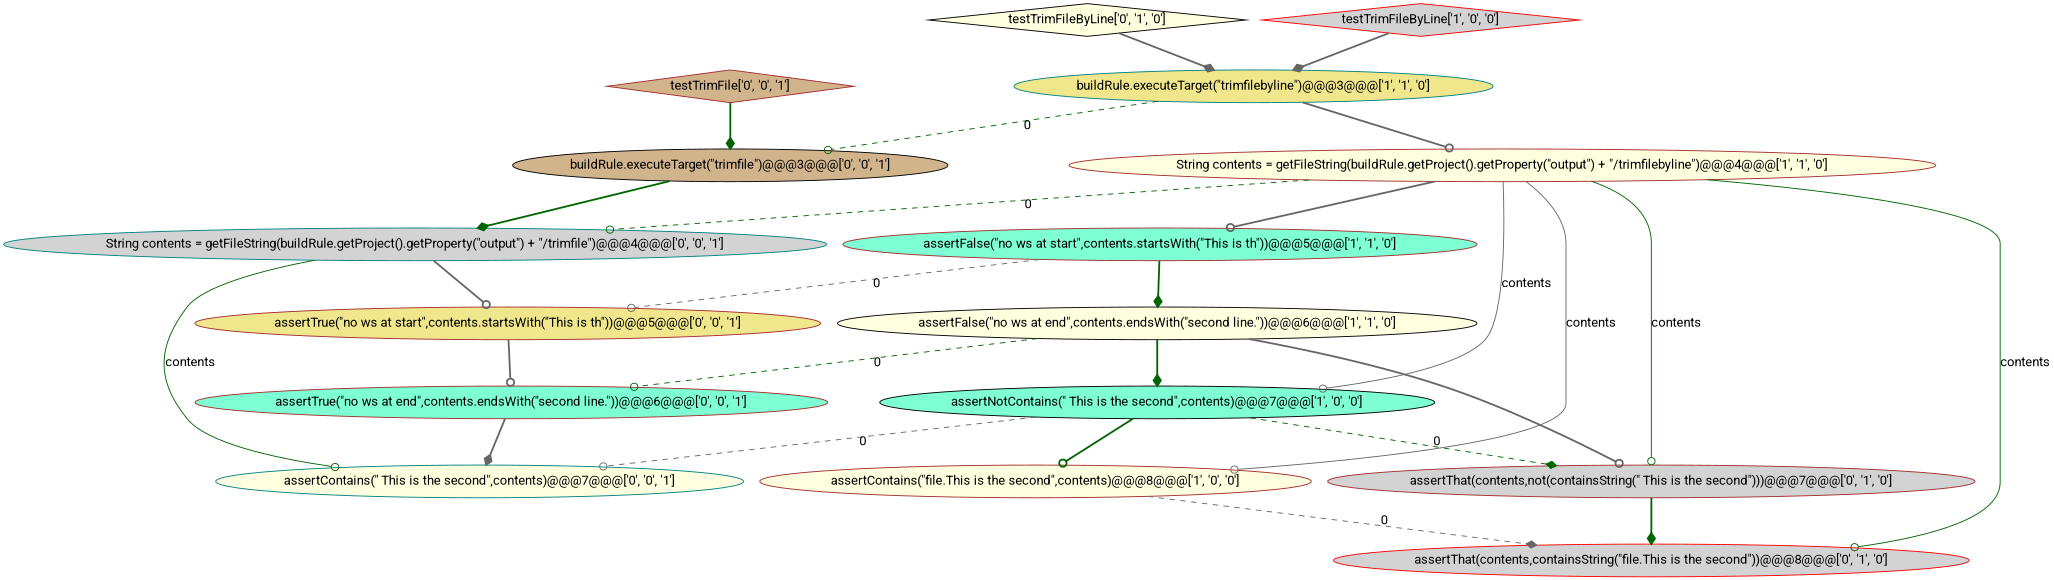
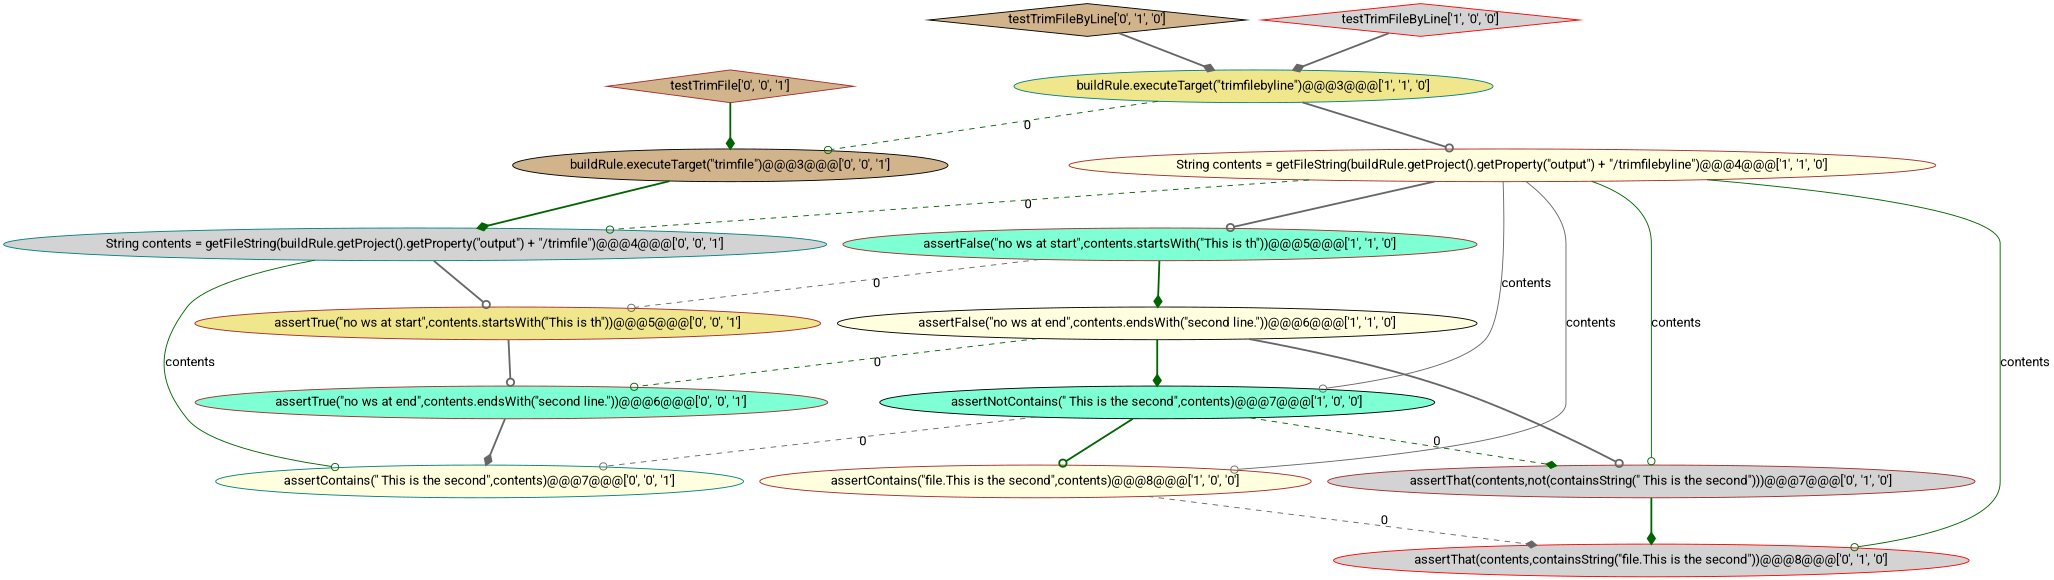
node "testTrimFileByLine['0', '1', '0']": fillcolor lightyellow -> tan
